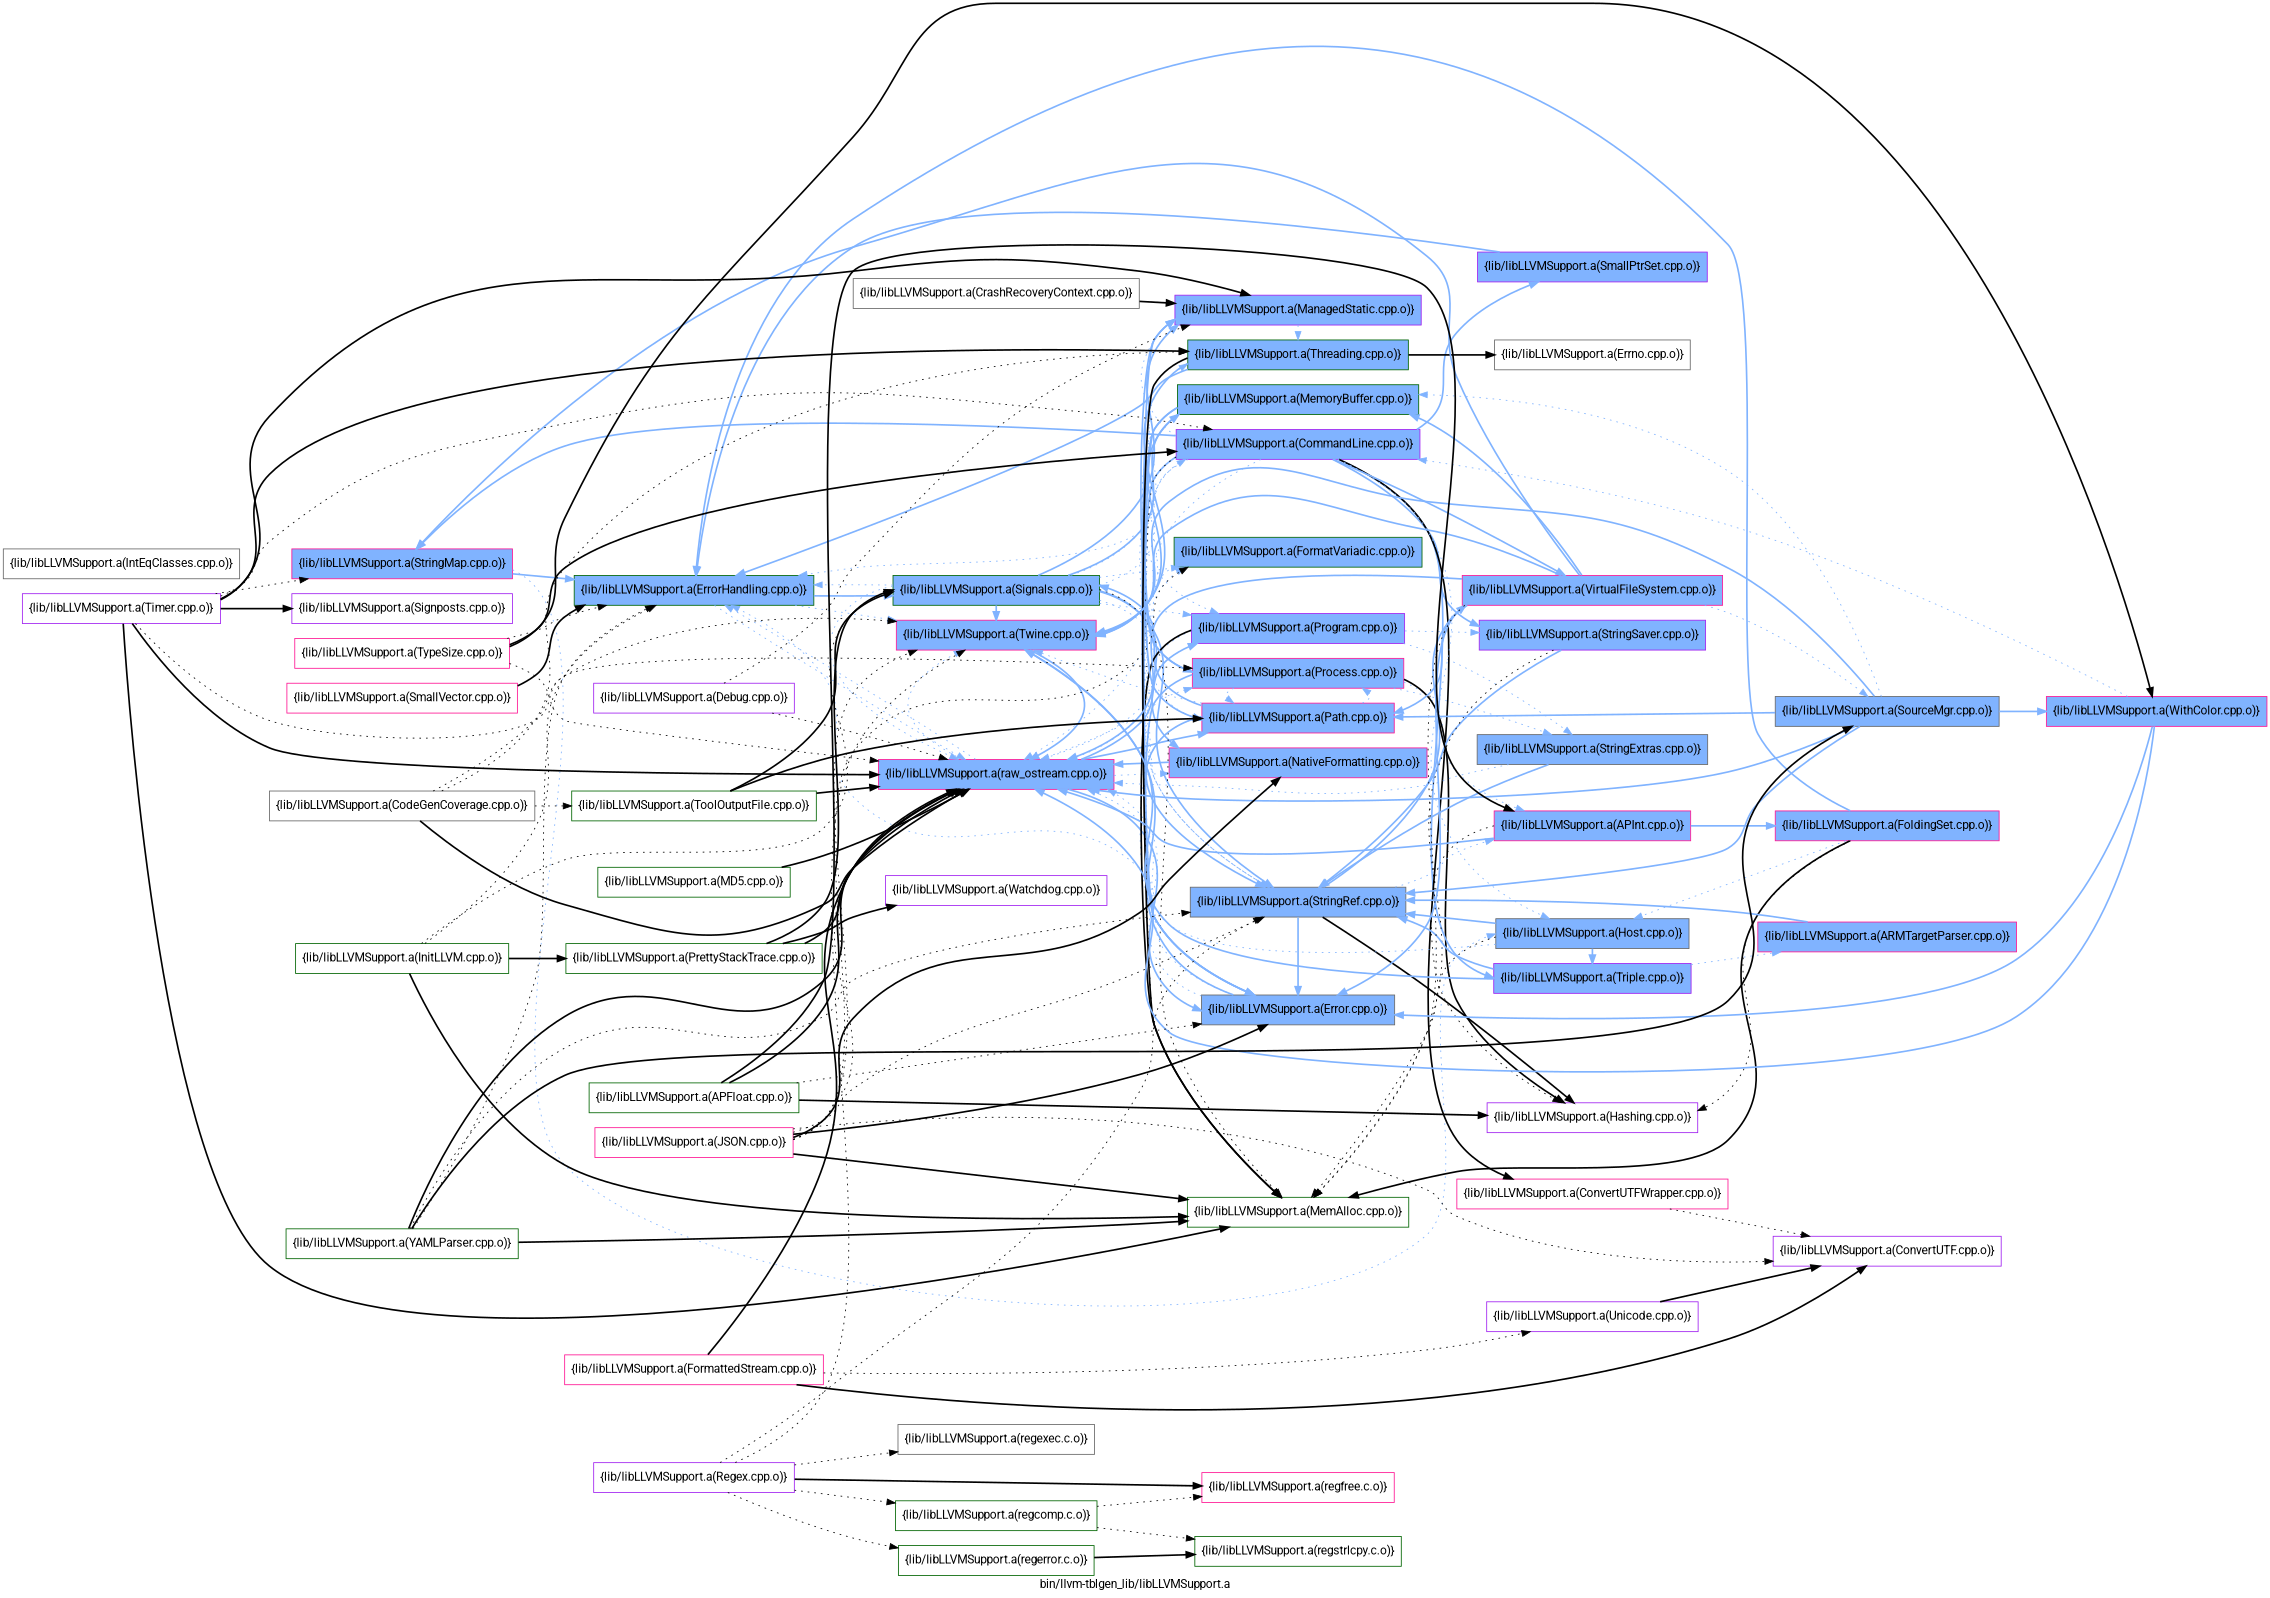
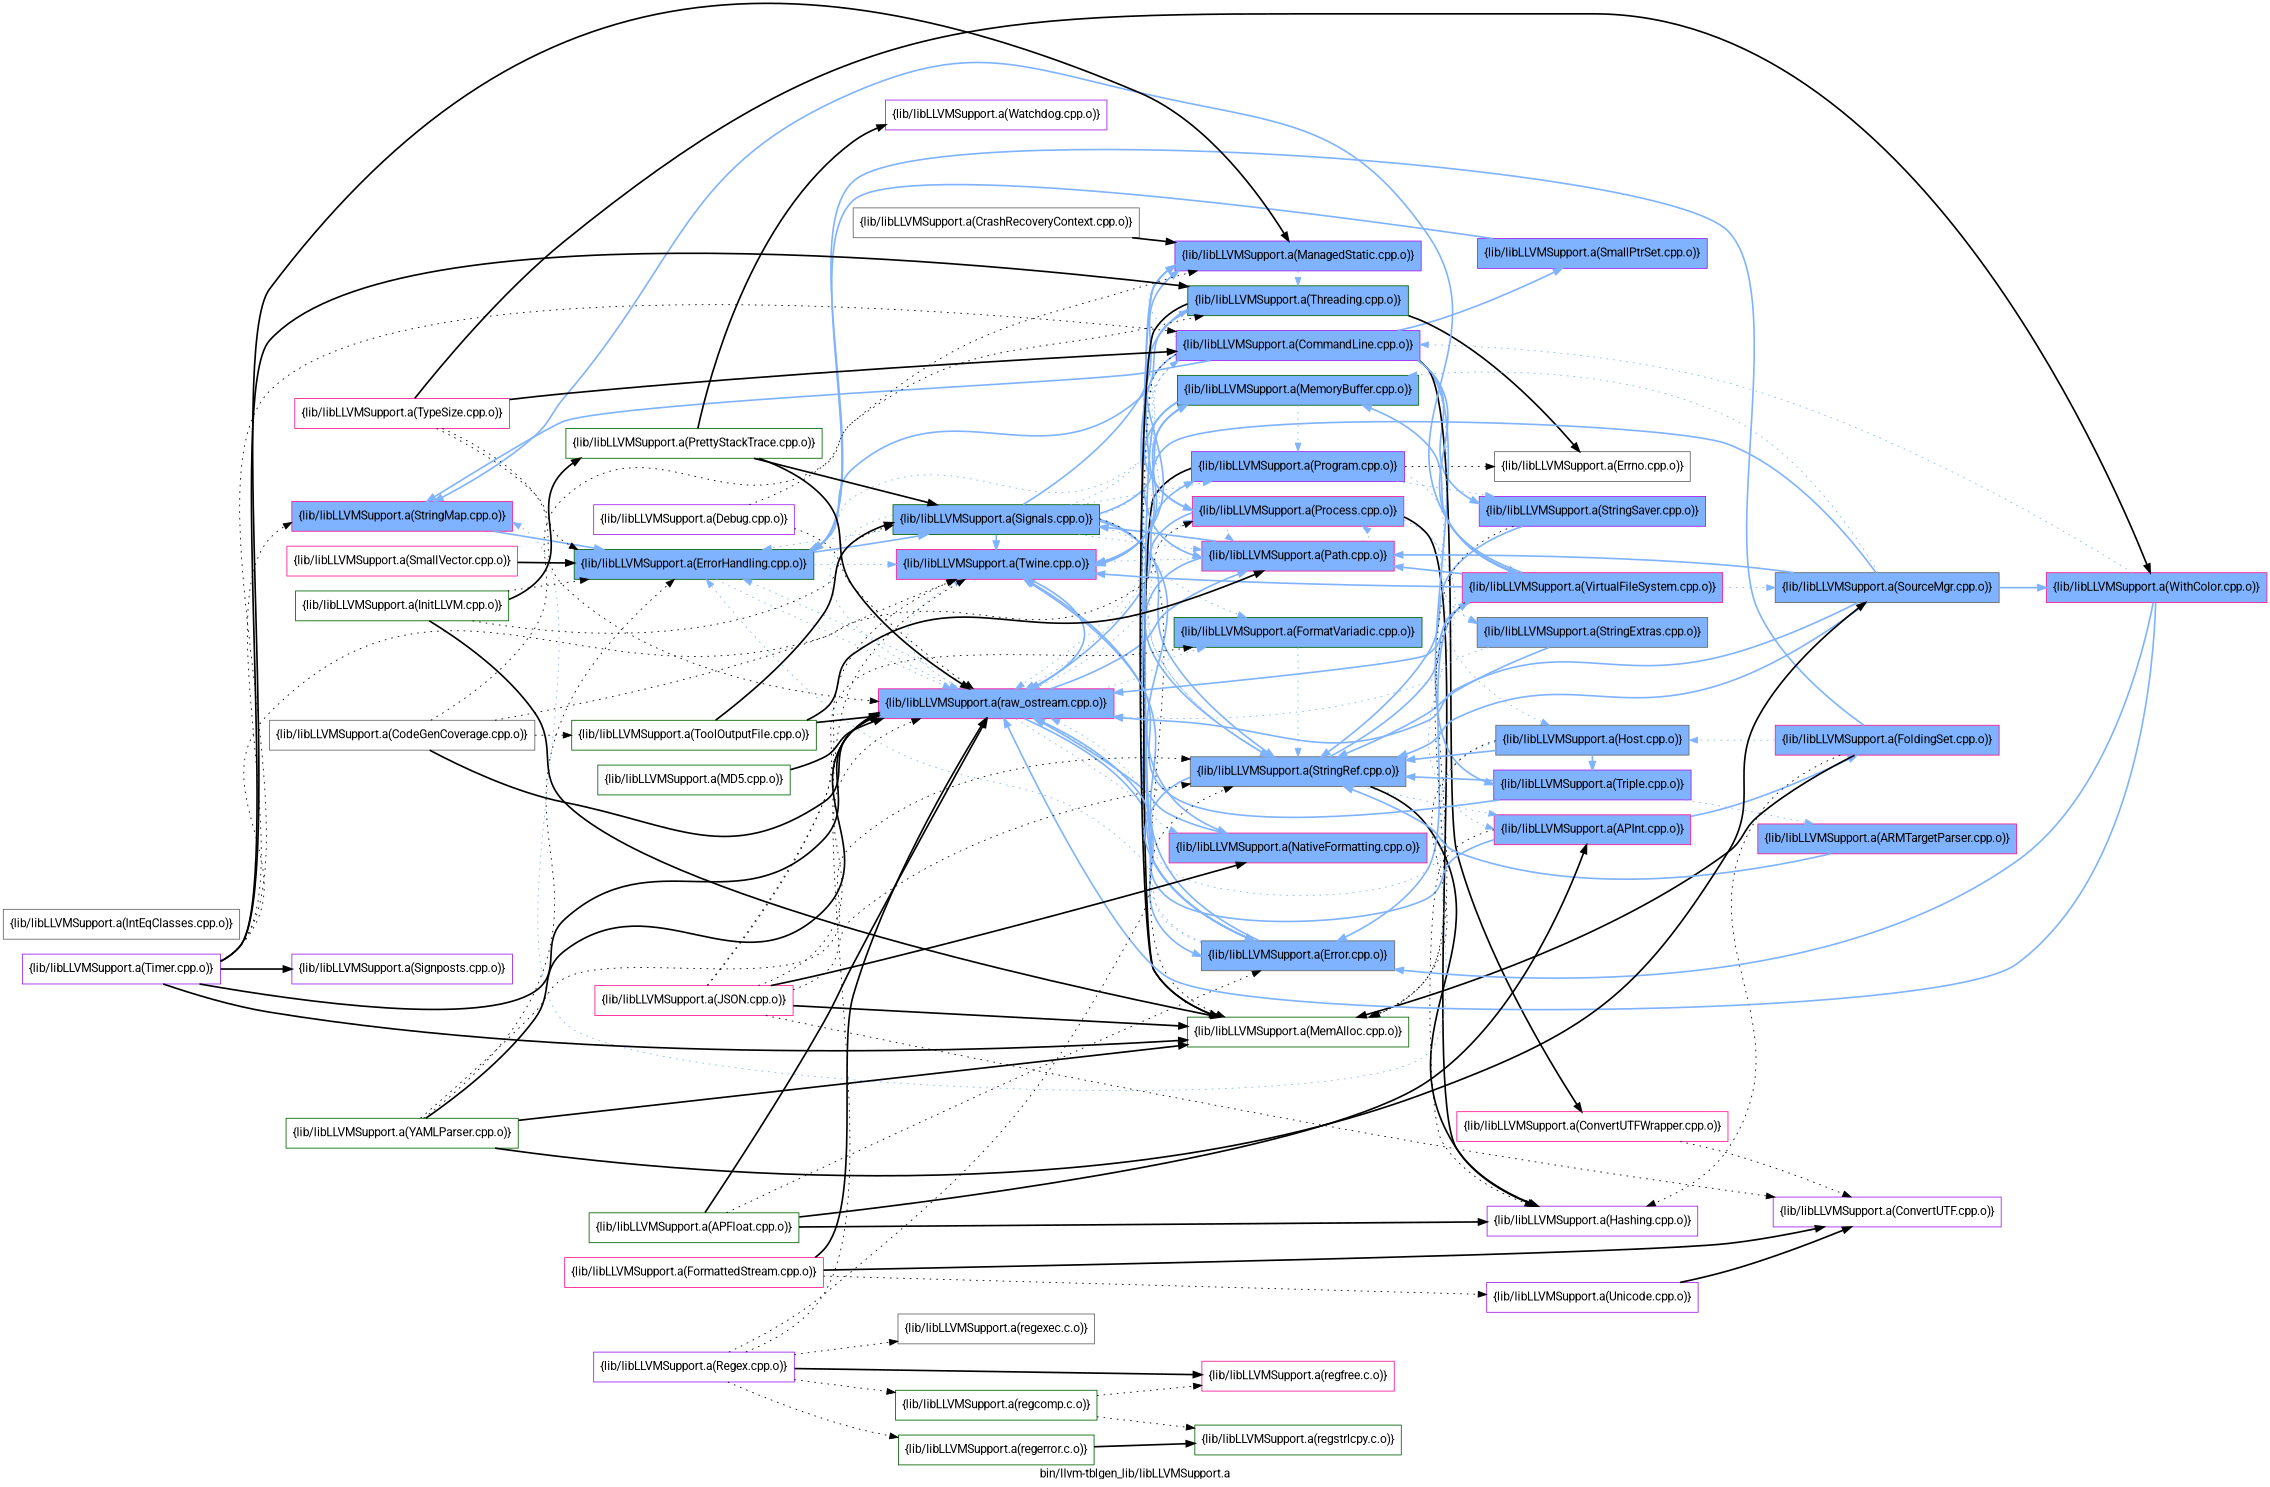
edge "{lib/libLLVMSupport.a(Program.cpp.o)}" -> "{lib/libLLVMSupport.a(Errno.cpp.o)}": added
edge "{lib/libLLVMSupport.a(JSON.cpp.o)}" -> "{lib/libLLVMSupport.a(Error.cpp.o)}": removed
edge "{lib/libLLVMSupport.a(StringMap.cpp.o)}" -> "{lib/libLLVMSupport.a(Host.cpp.o)}": reversed
